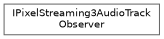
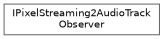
node "IPixelStreaming3AudioTrack Observer": label "IPixelStreaming3AudioTrack Observer" -> "IPixelStreaming2AudioTrack Observer"
